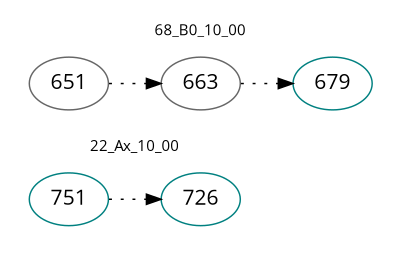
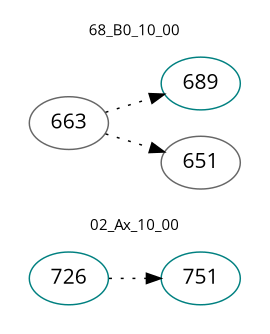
edge "651" -> "663": reversed
node "679": label "679" -> "689"
cluster "22_Ax_10_00": label "22_Ax_10_00" -> "02_Ax_10_00"
edge "751" -> "726": reversed
